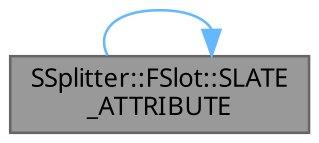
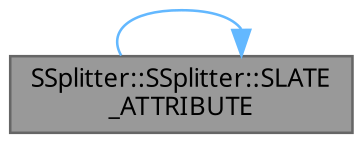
node "SSplitter::FSlot::SLATE _ATTRIBUTE": label "SSplitter::FSlot::SLATE _ATTRIBUTE" -> "SSplitter::SSplitter::SLATE _ATTRIBUTE"
